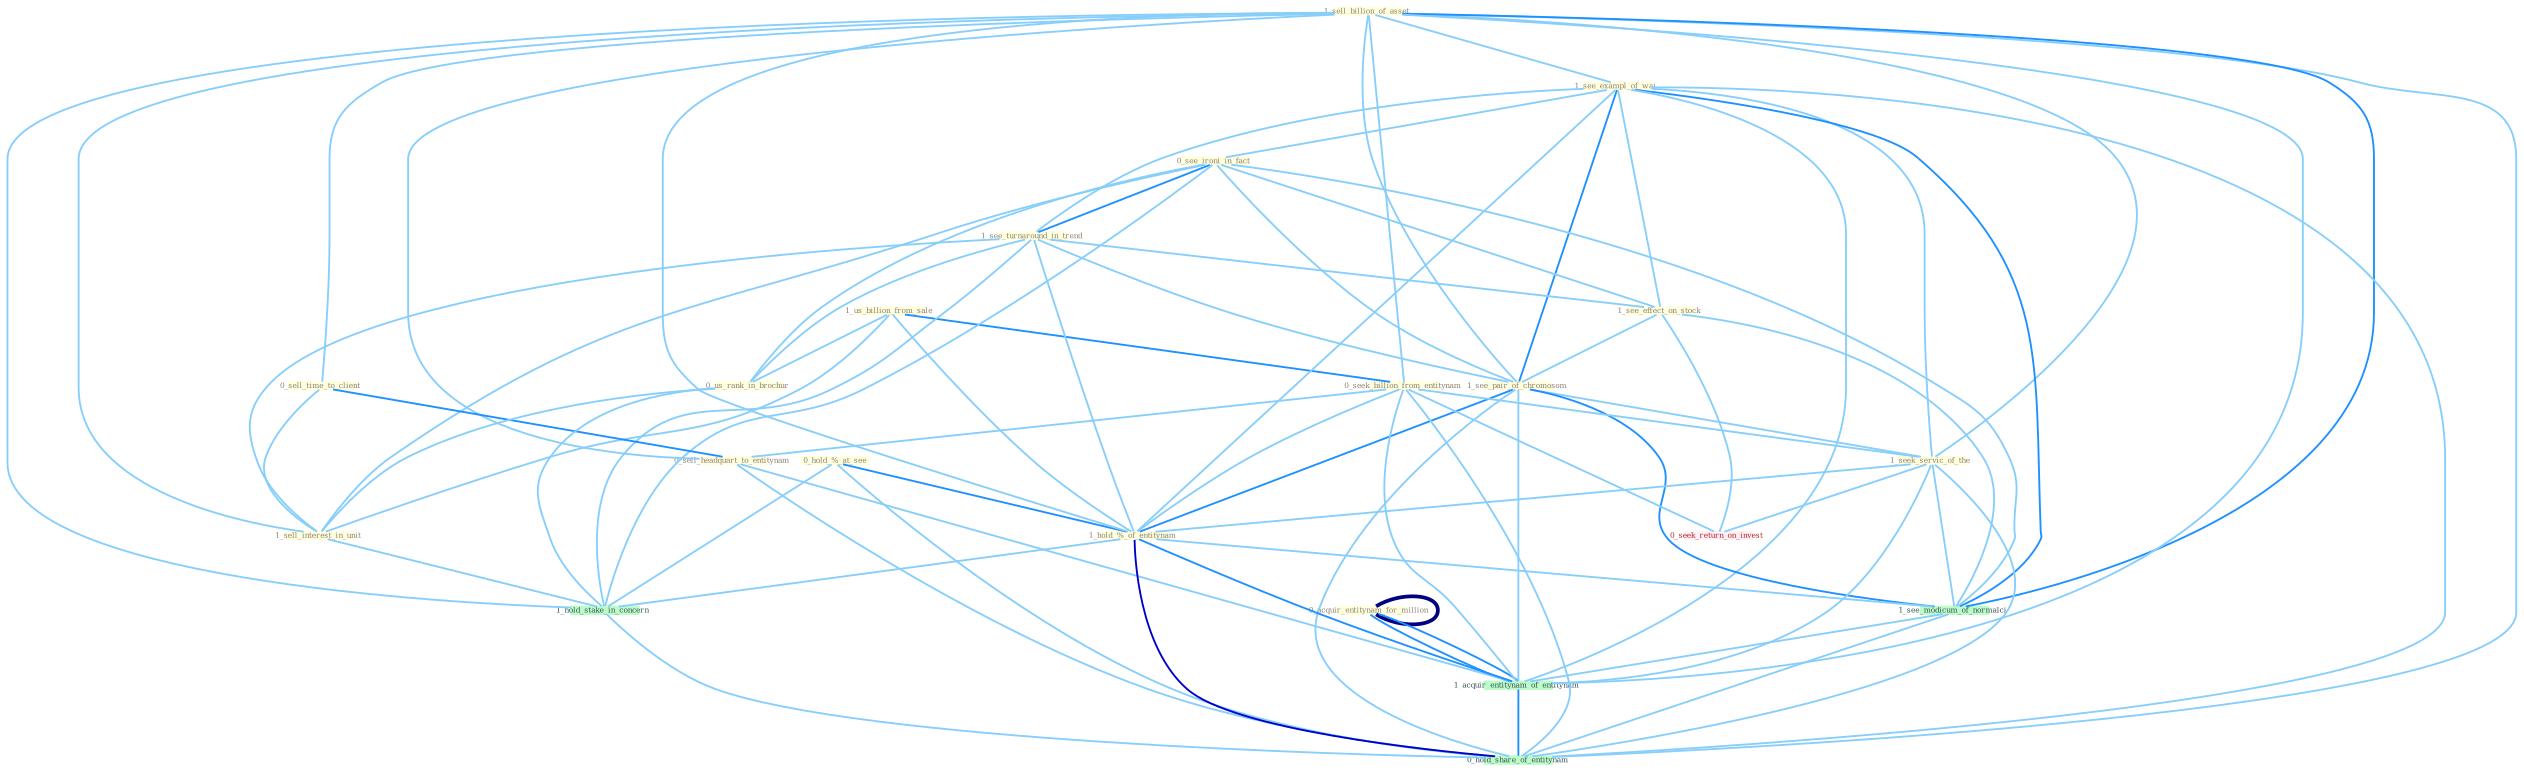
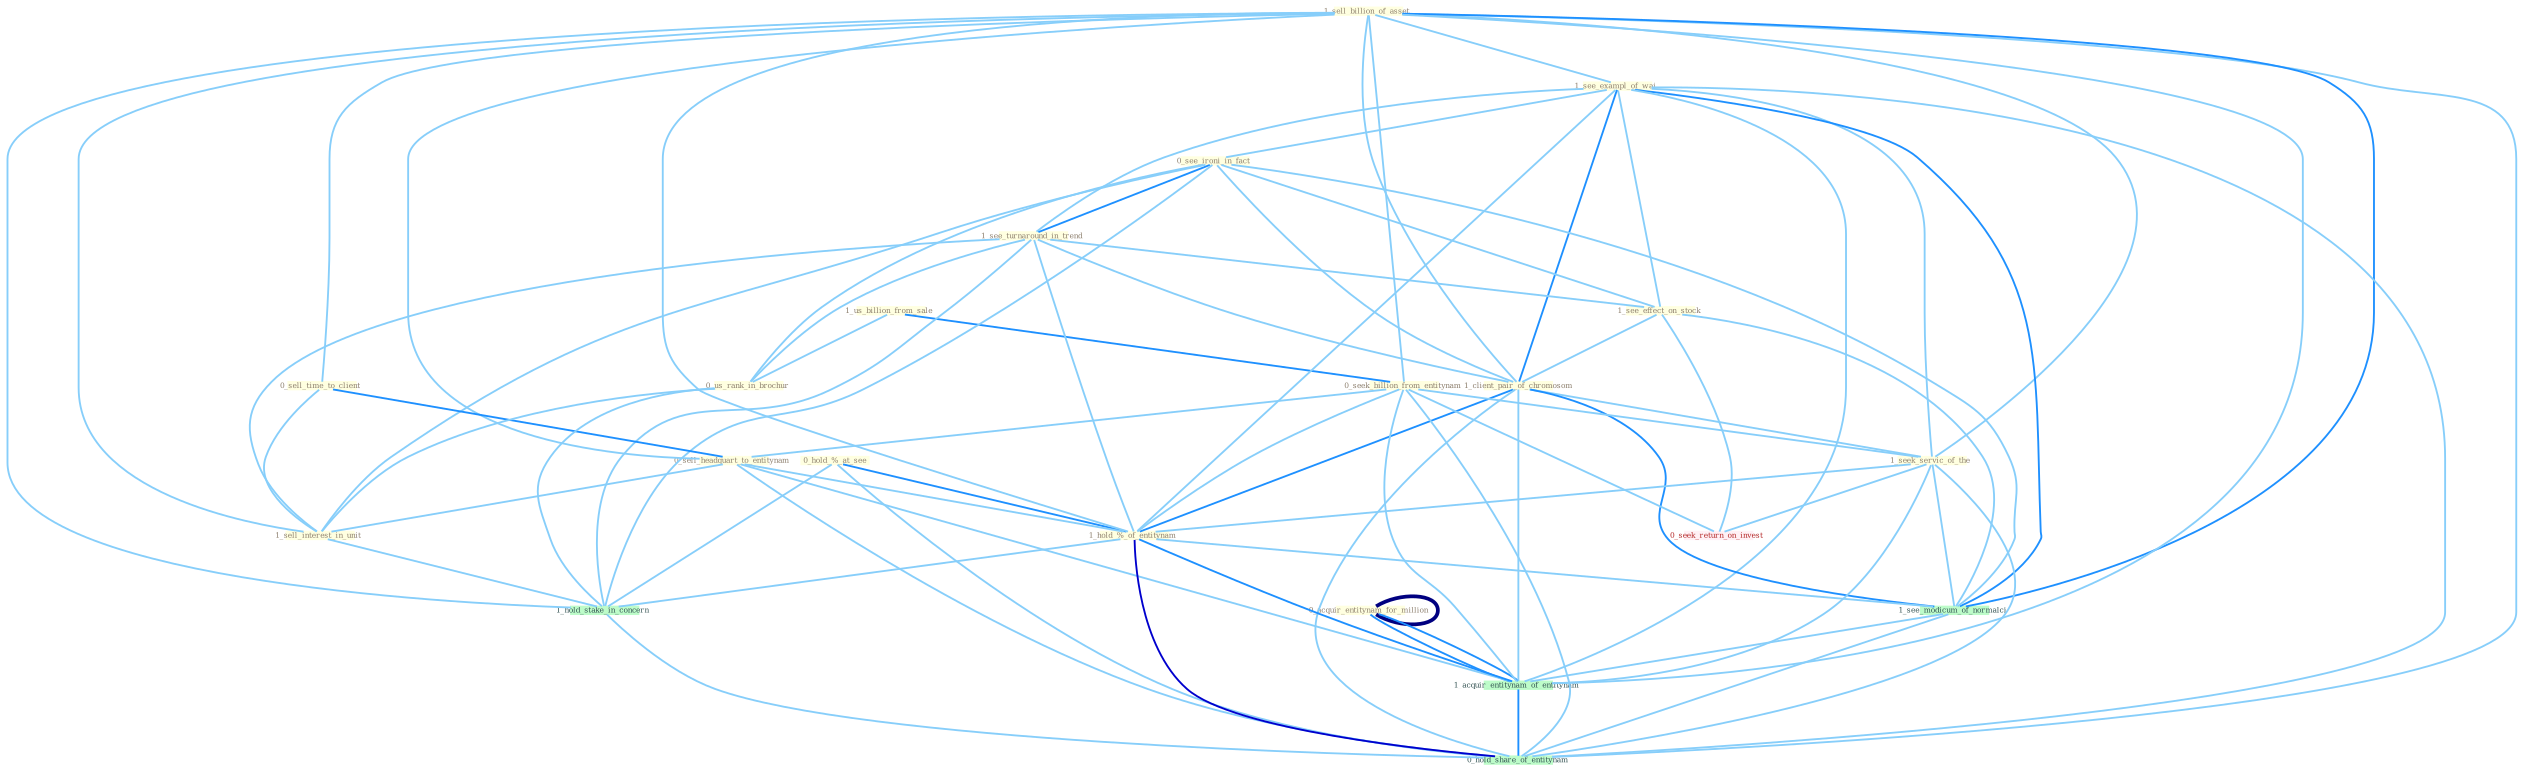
node "1_see_pair_of_chromosom": label "1_see_pair_of_chromosom" -> "1_client_pair_of_chromosom"
edge "1_us_billion_from_sale" -- "1_sell_interest_in_unit": now "0_sell_headquart_to_entitynam" -- "1_sell_interest_in_unit"
edge "1_us_billion_from_sale" -- "1_hold_%_of_entitynam": now "0_sell_headquart_to_entitynam" -- "1_hold_%_of_entitynam"
